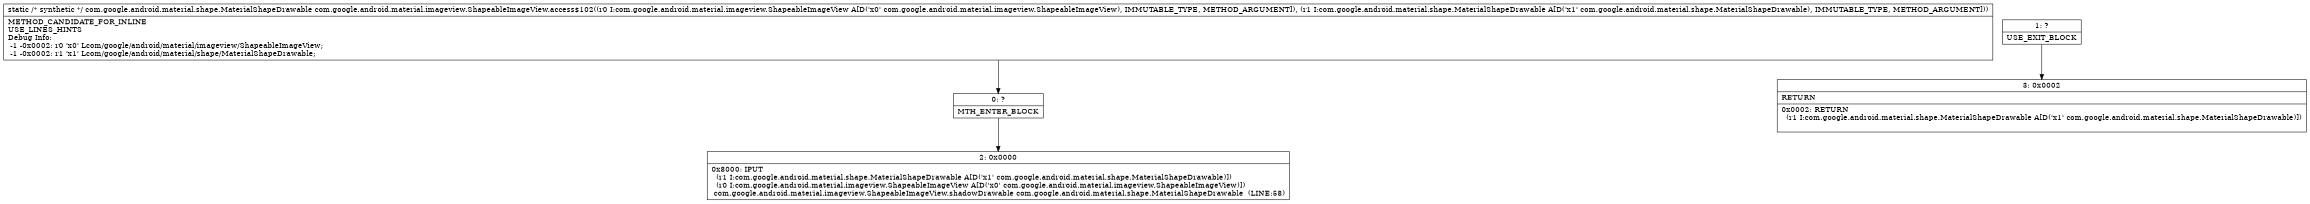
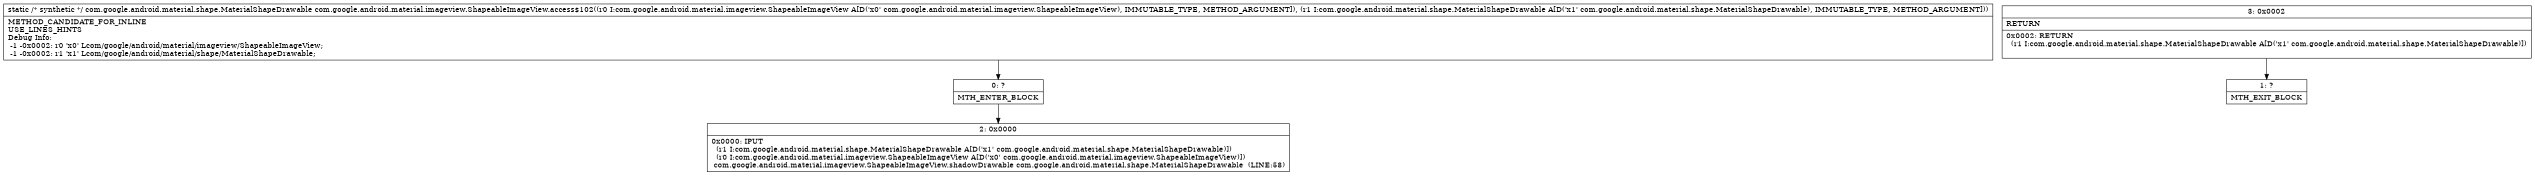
node "1: ?": text "USE_EXIT_BLOCK" -> "MTH_EXIT_BLOCK"
edge "1: ?" -> "3: 0x0002": reversed
node "2: 0x0000": text "0x8000: IPUT" -> "0x0000: IPUT"
